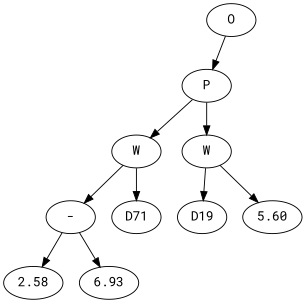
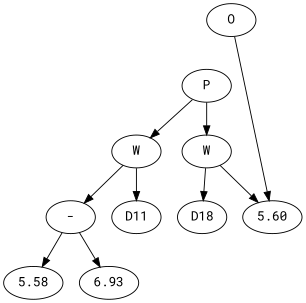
edge "O" -> "P": now "O" -> "5.60"
node "D71": label "D71" -> "D11"
node "D19": label "D19" -> "D18"
node "2.58": label "2.58" -> "5.58"
